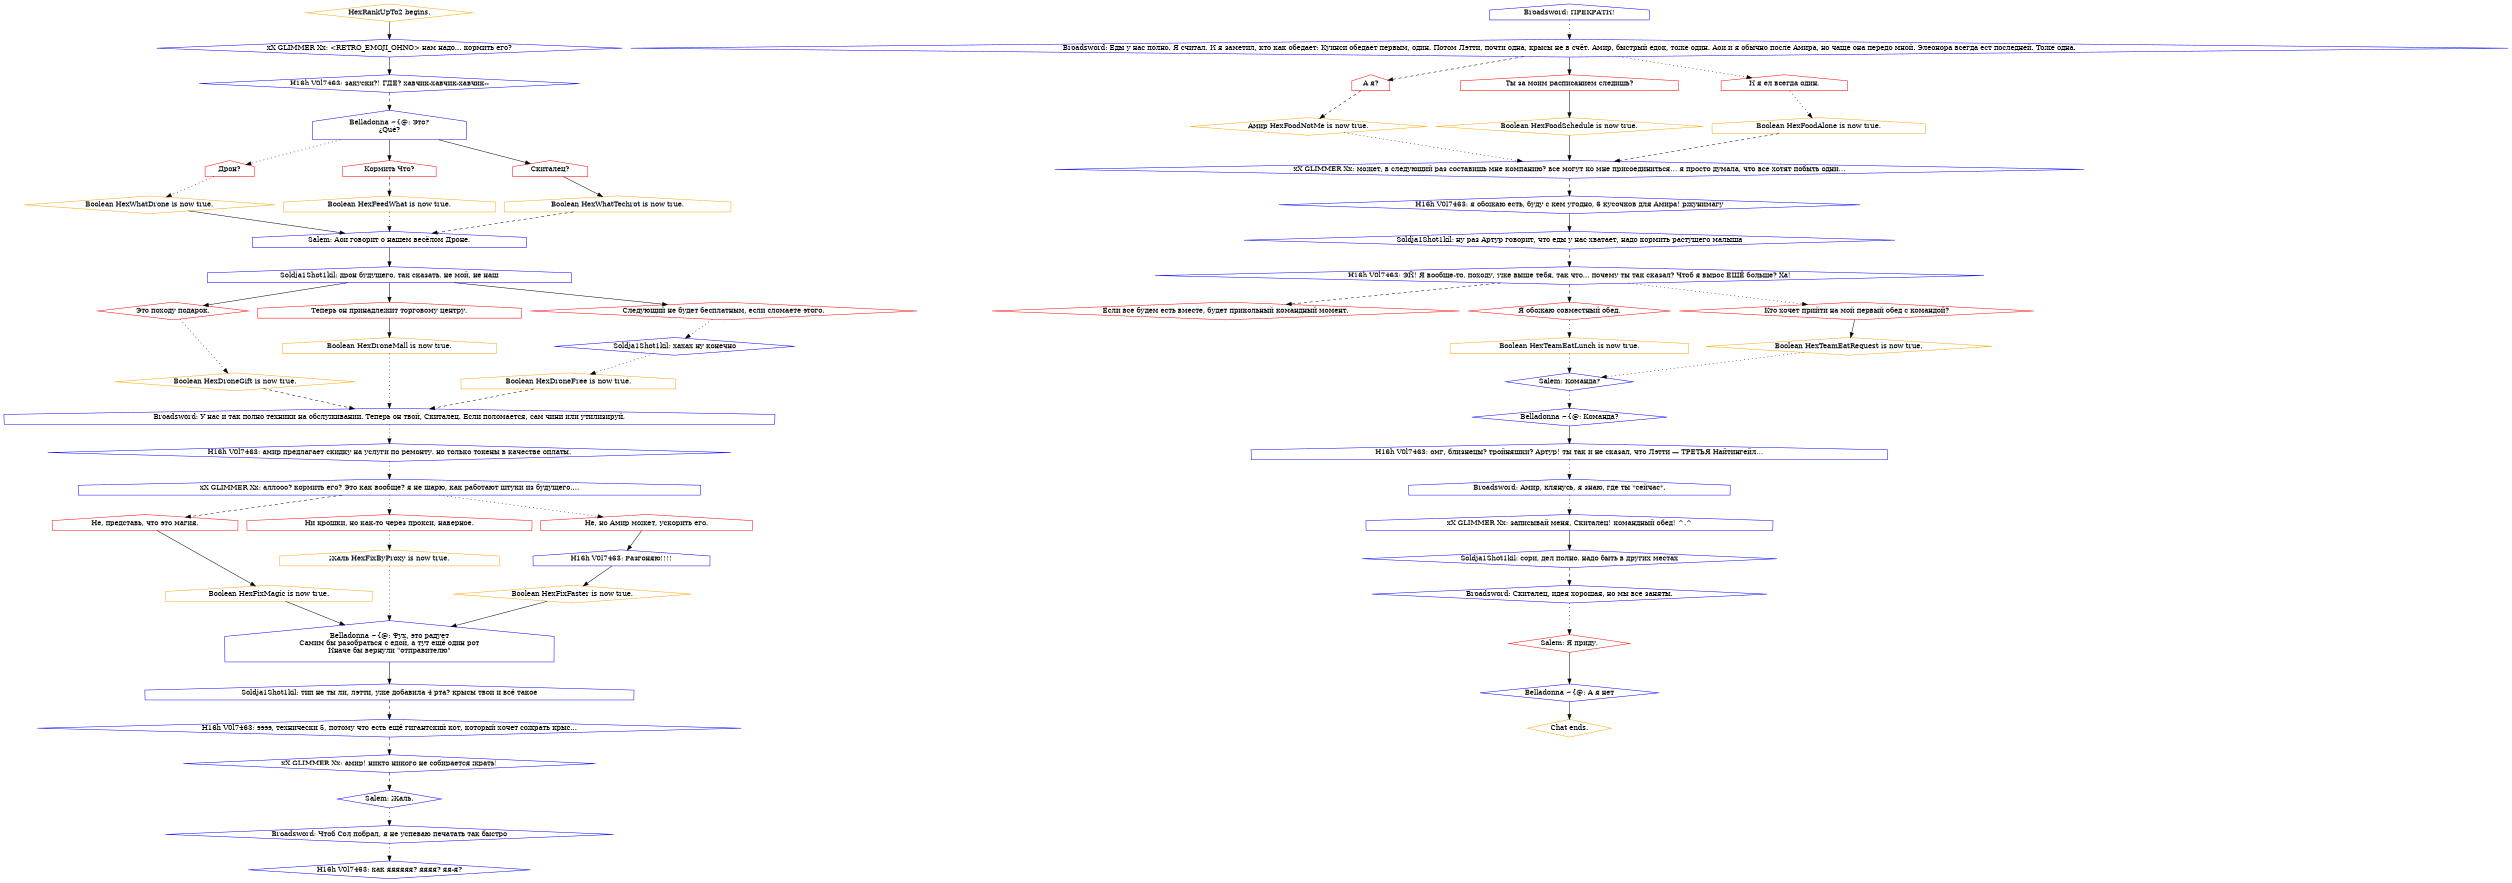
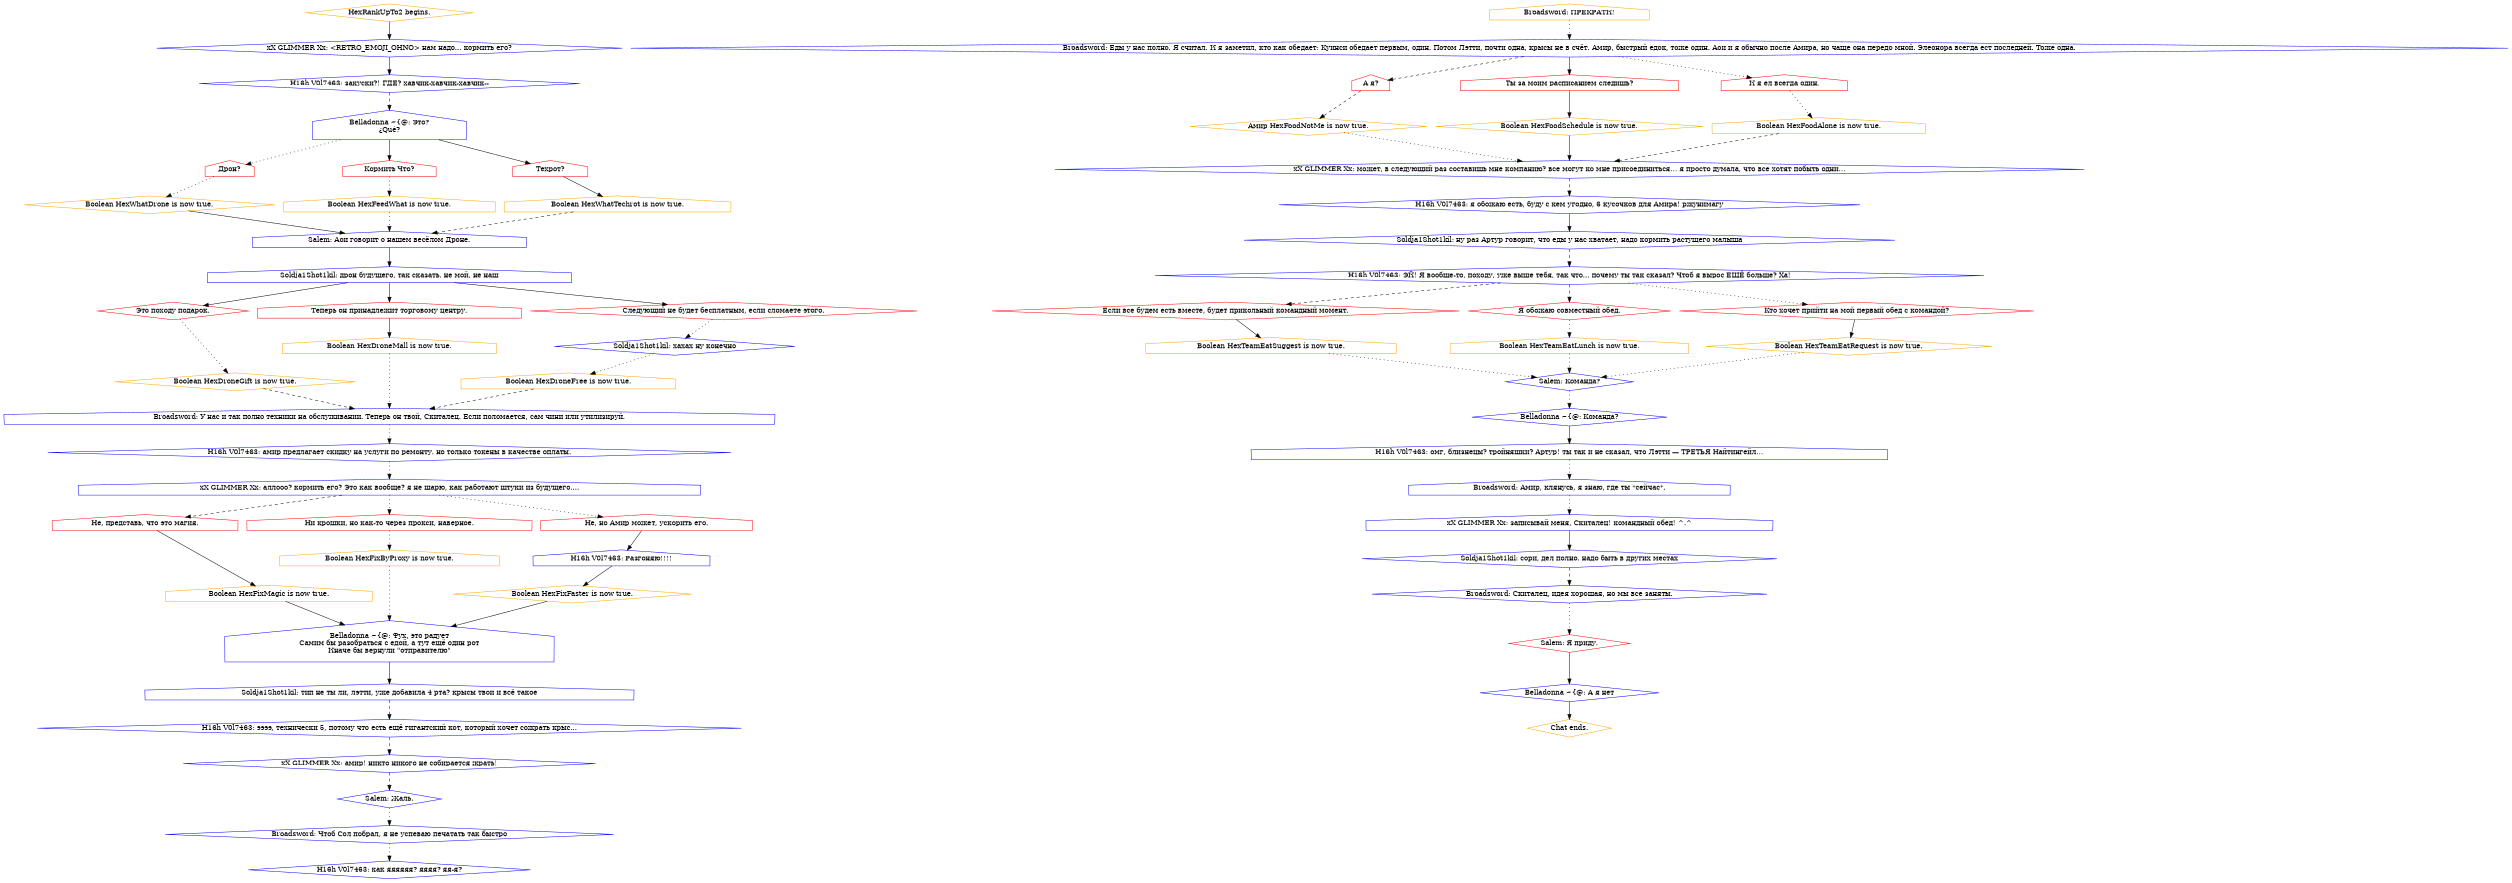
node "Broadsword: ПРЕКРАТИ!": color blue -> orange
node "Скиталец?": label "Скиталец?" -> "Техрот?"
edge "Кормить Что?" -> "Boolean HexFeedWhat is now true.": style dashed -> dotted
node "Boolean HexTeamEatSuggest is now true.": added
node "Жаль HexFixByProxy is now true.": label "Жаль HexFixByProxy is now true." -> "Boolean HexFixByProxy is now true."
